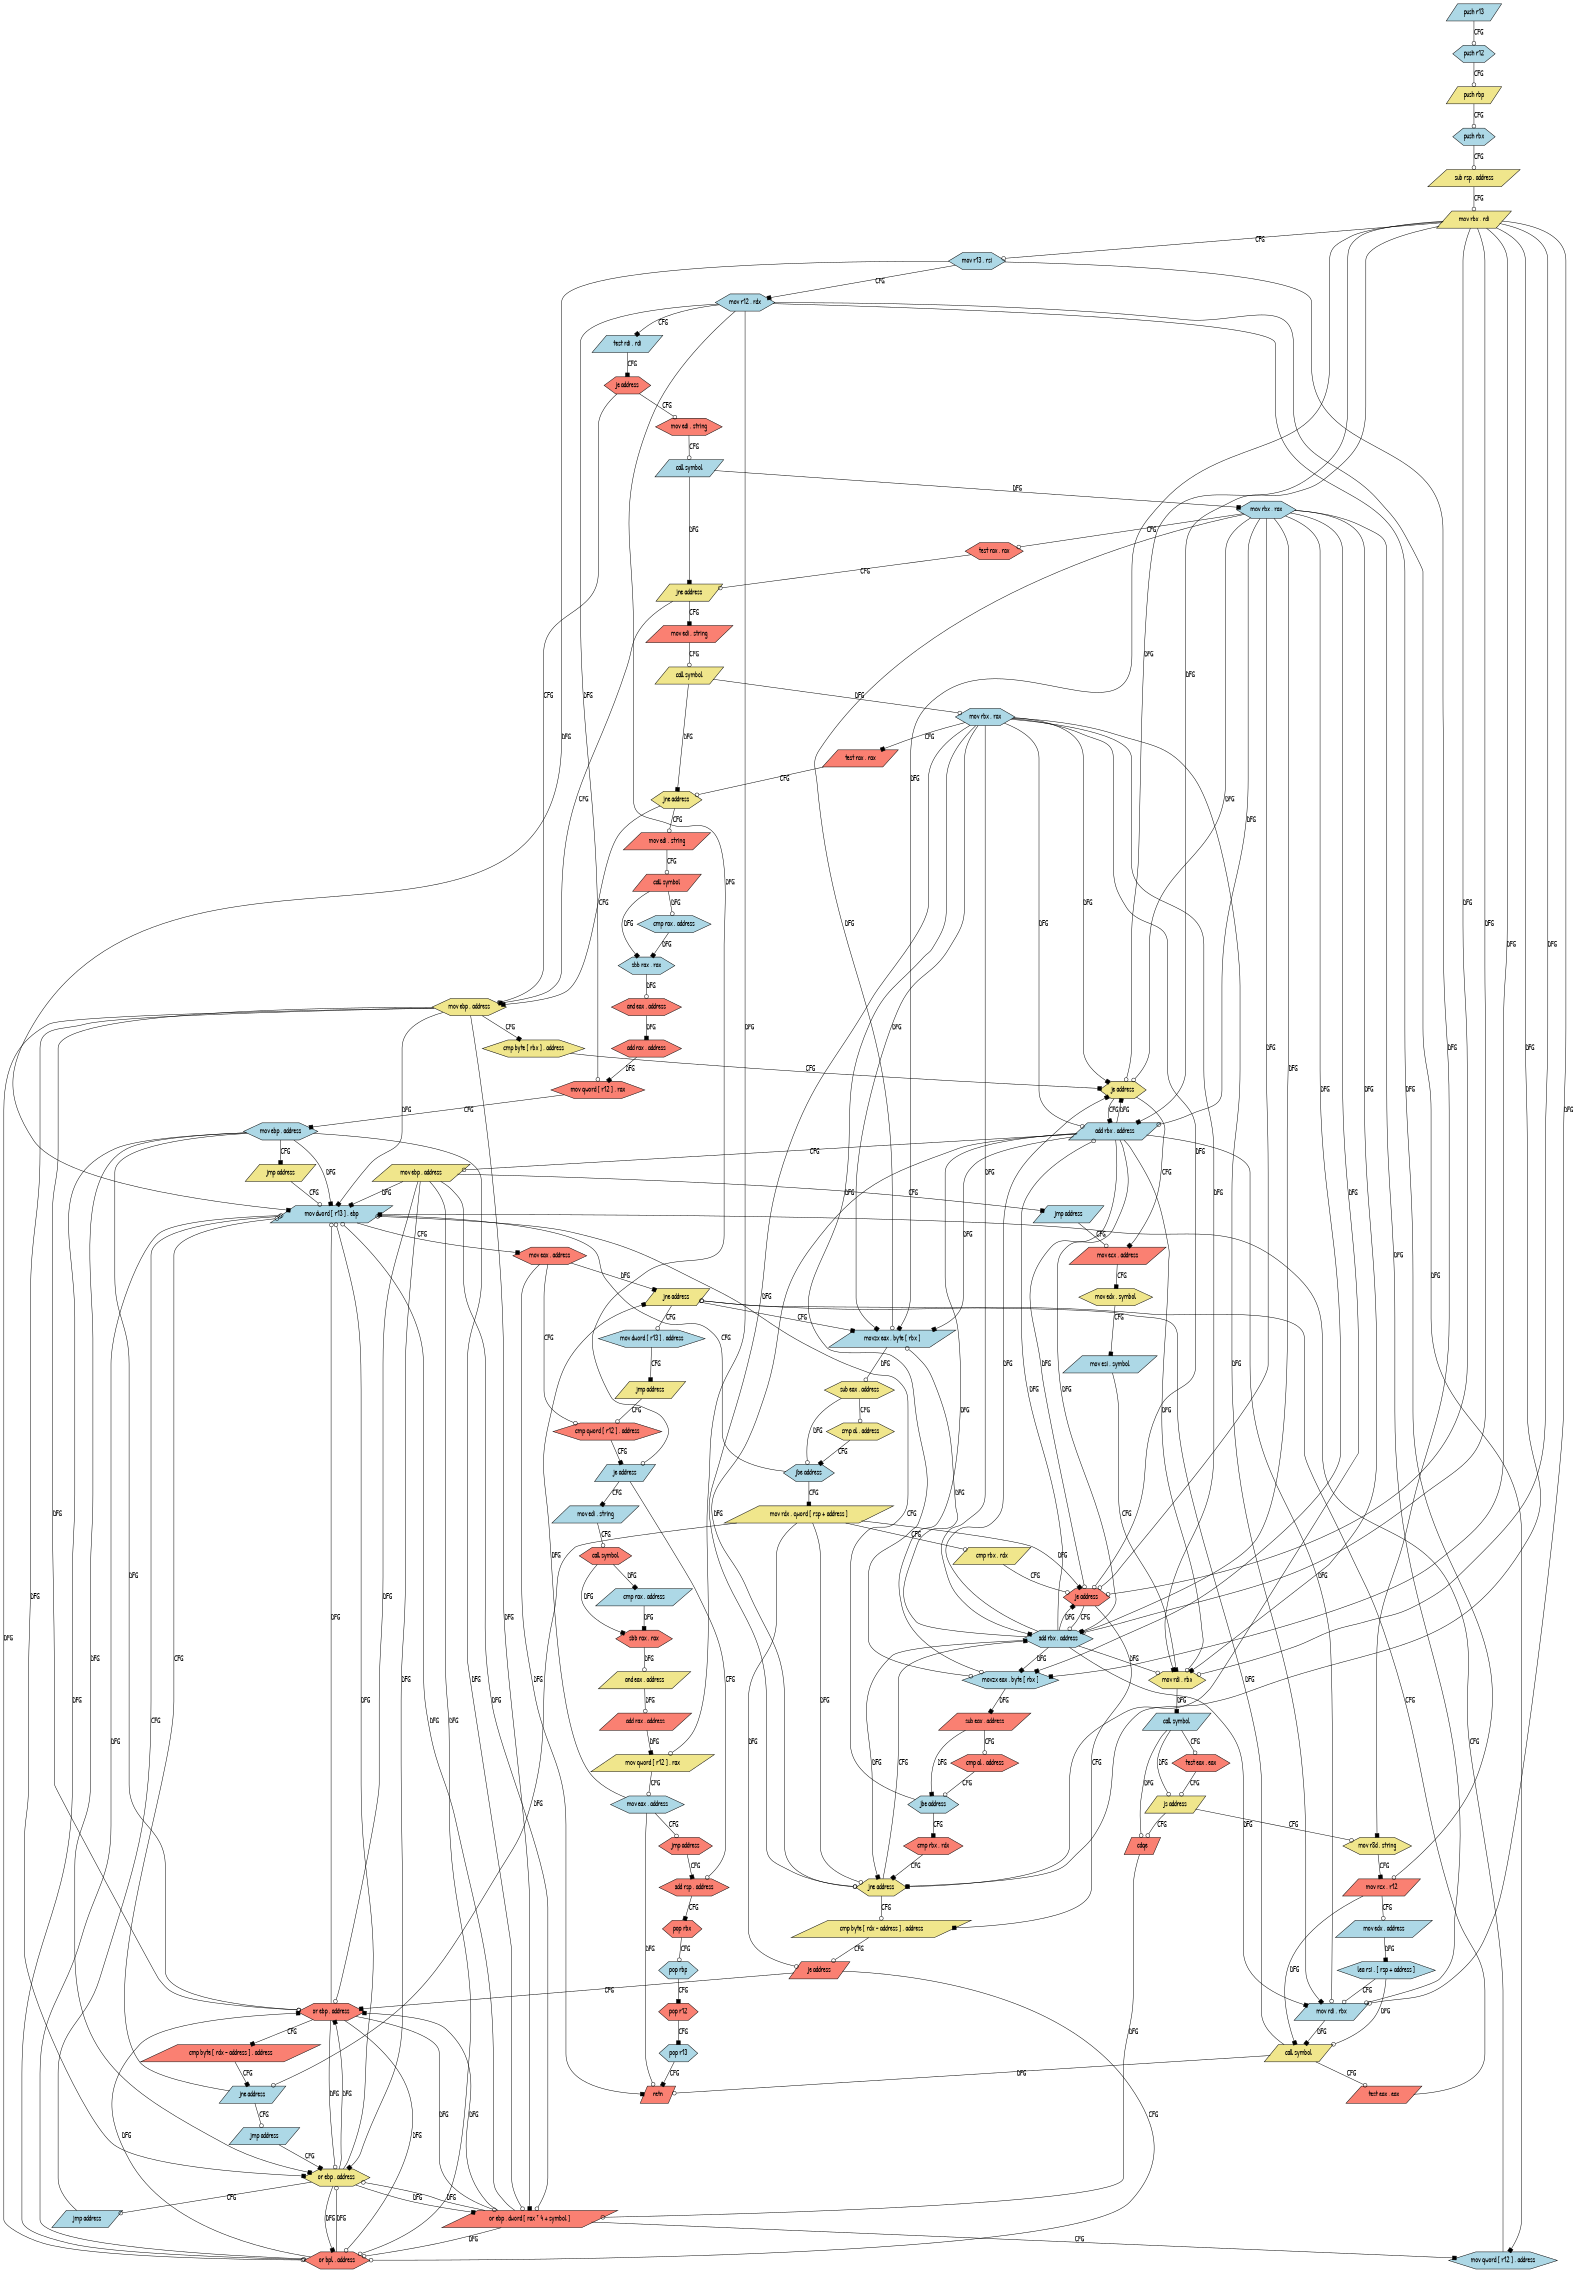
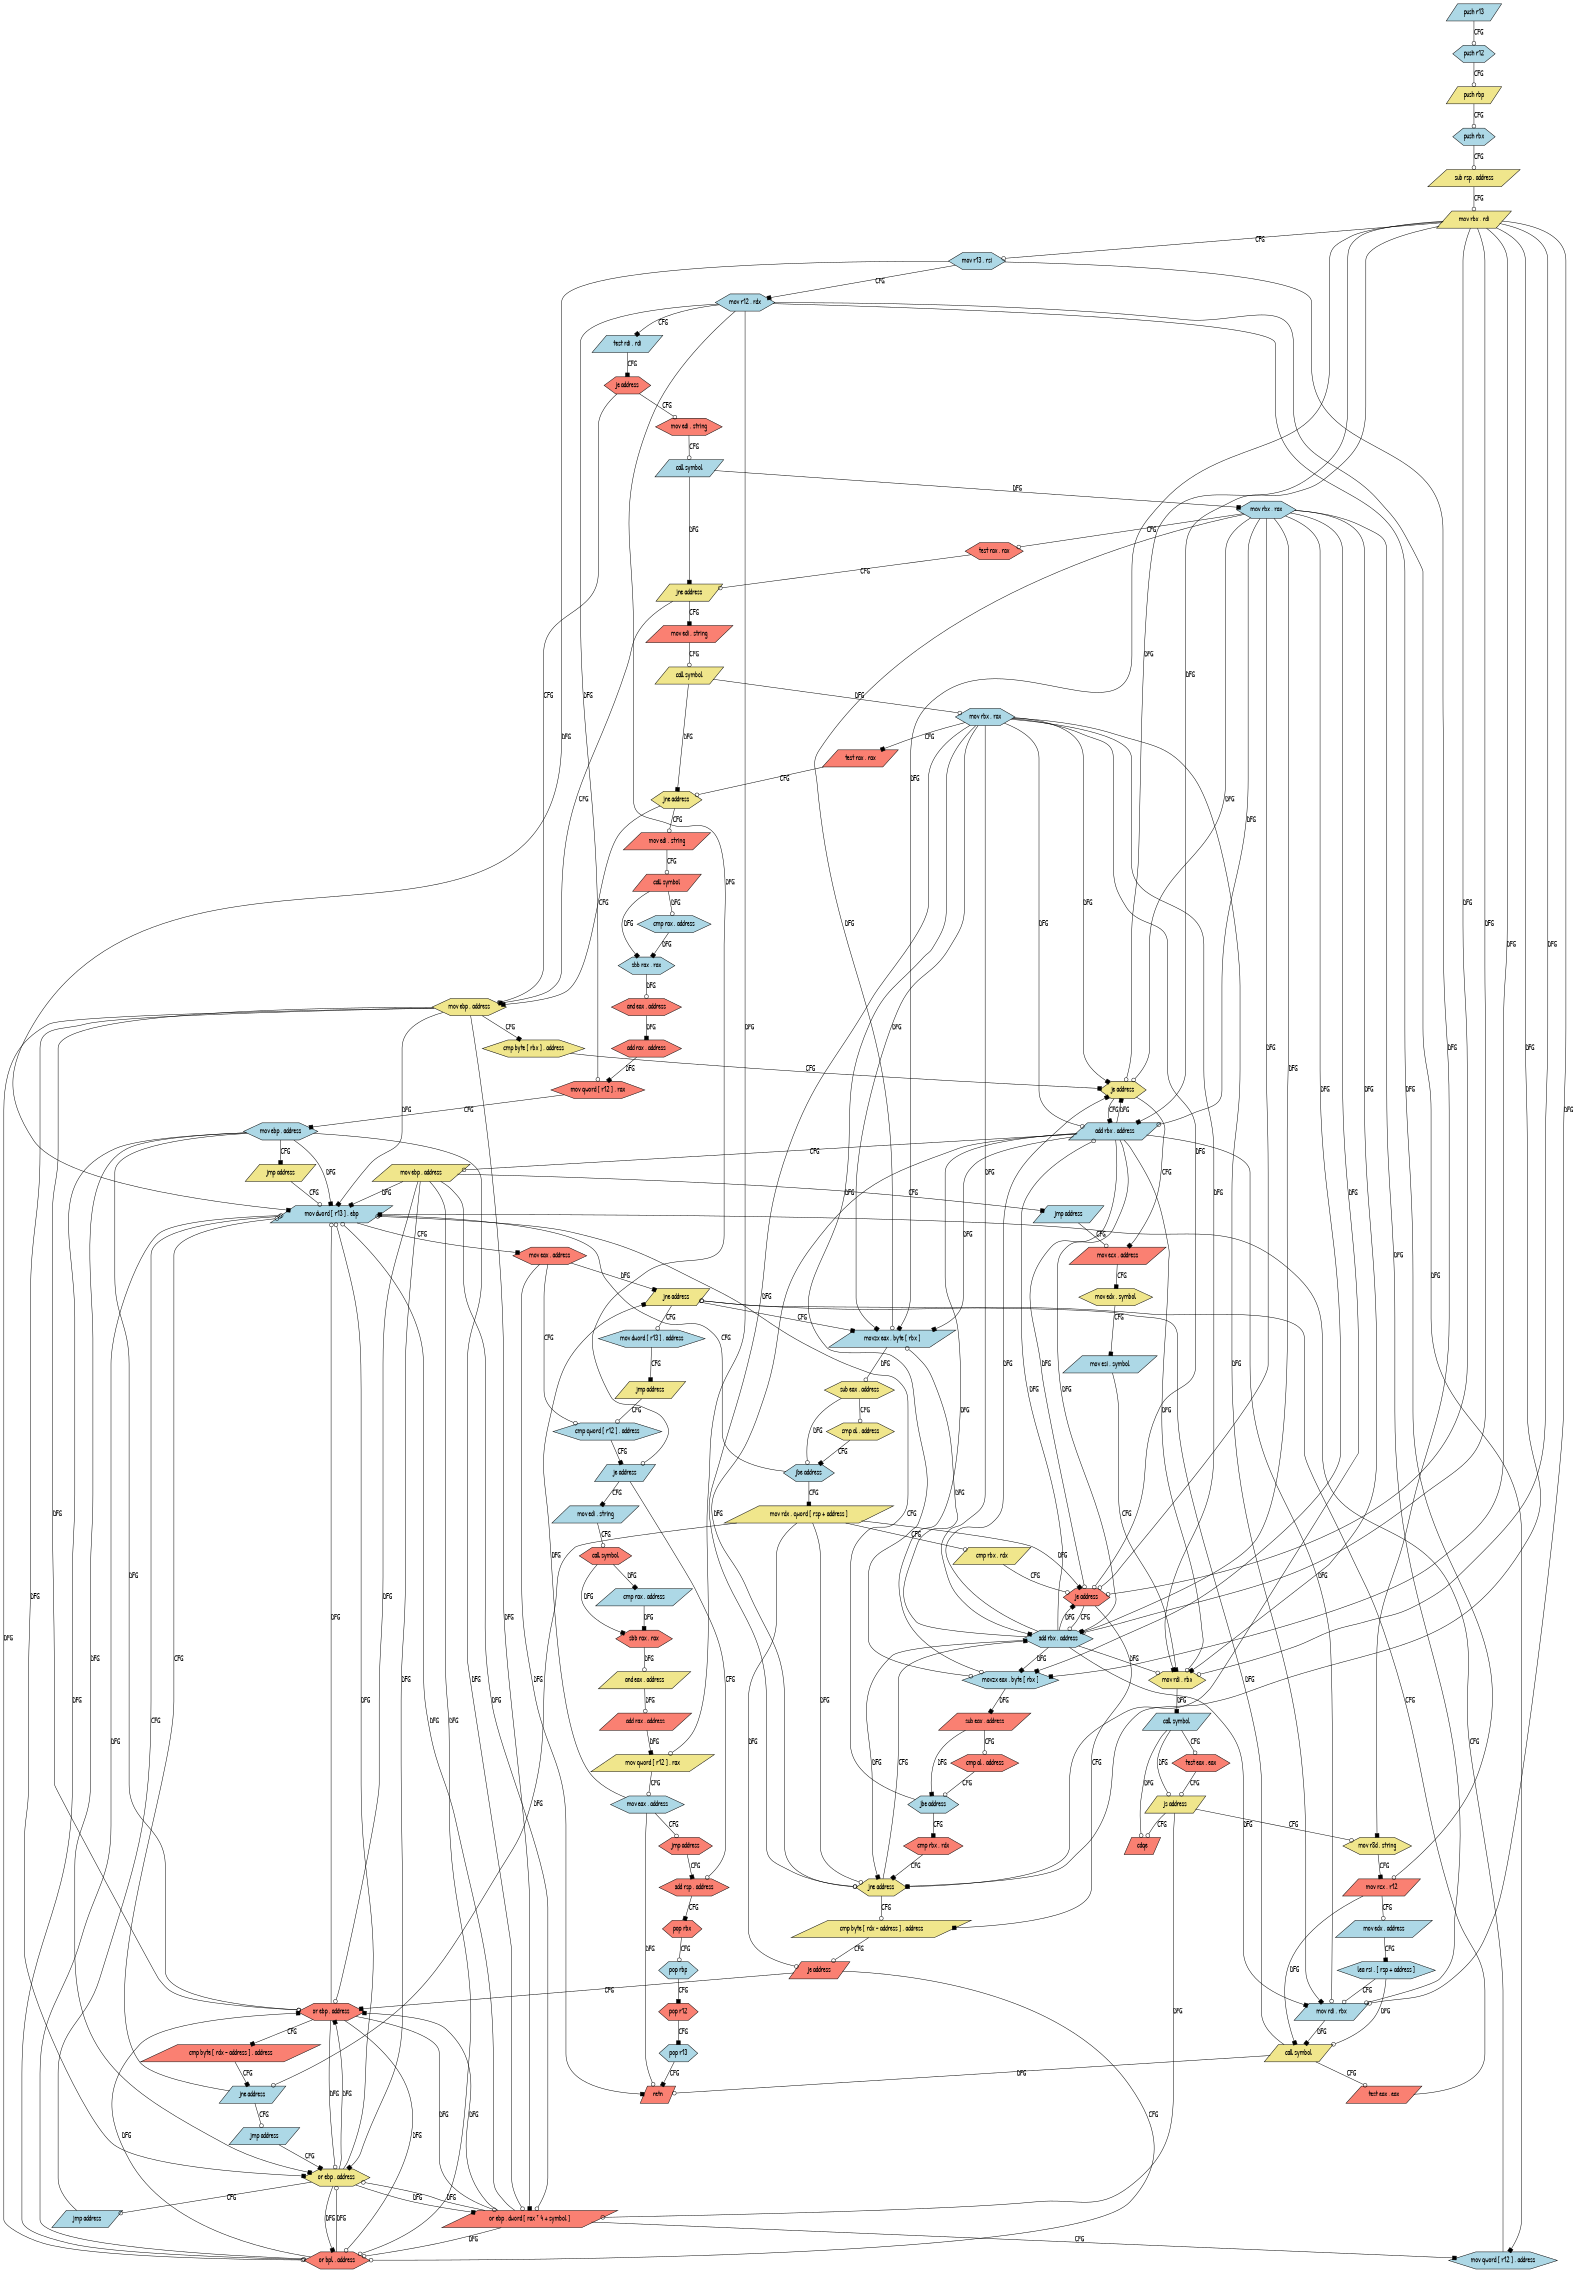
node "cmp qword [ r12 ] , address": fillcolor salmon -> lightblue
edge "mov edx , address" -> "lea rsi , [ rsp + address ]": label "DFG" -> "CFG"
edge "cdqe" -> "or ebp , dword [ rax * 4 + symbol ]": now "js address" -> "or ebp , dword [ rax * 4 + symbol ]"
